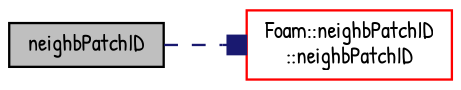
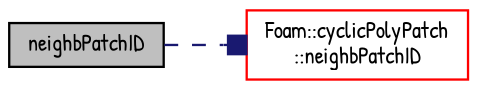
node "Foam::neighbPatchID ::neighbPatchID": label "Foam::neighbPatchID ::neighbPatchID" -> "Foam::cyclicPolyPatch ::neighbPatchID"
